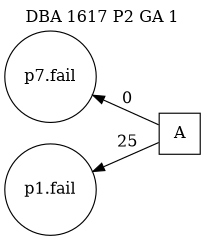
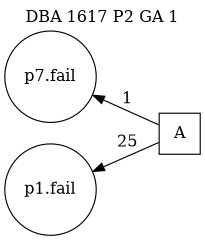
edge "A" -> "p7.fail": label "0" -> "1"
